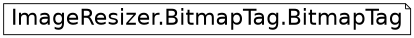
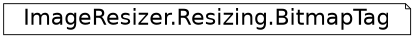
node "ImageResizer.BitmapTag.BitmapTag": label "ImageResizer.BitmapTag.BitmapTag" -> "ImageResizer.Resizing.BitmapTag"
